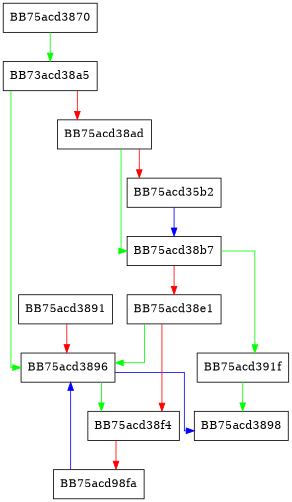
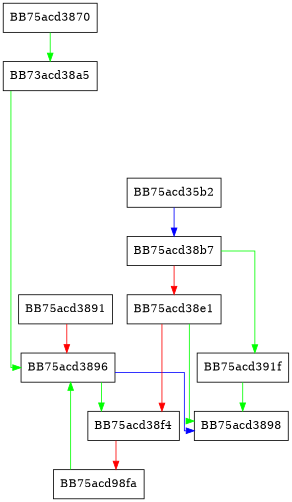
node "BB75acd38ad": removed
edge "BB75acd38e1" -> "BB75acd3896": now "BB75acd38e1" -> "BB75acd3898"
edge "BB75acd98fa" -> "BB75acd3896": color blue -> green
